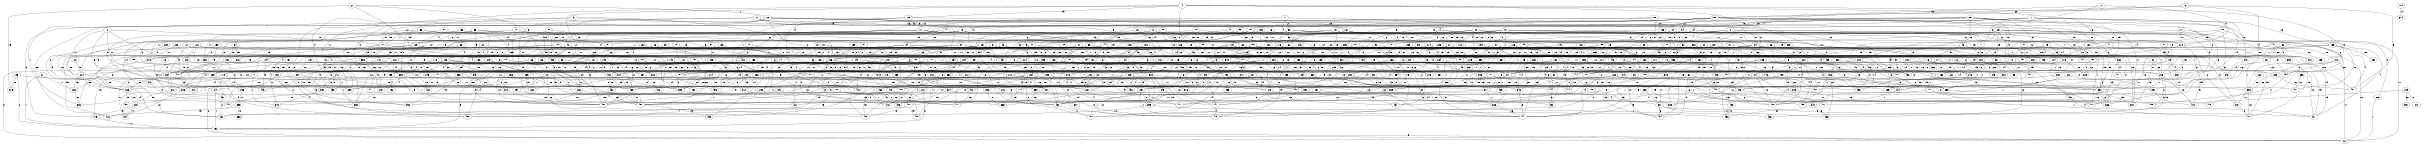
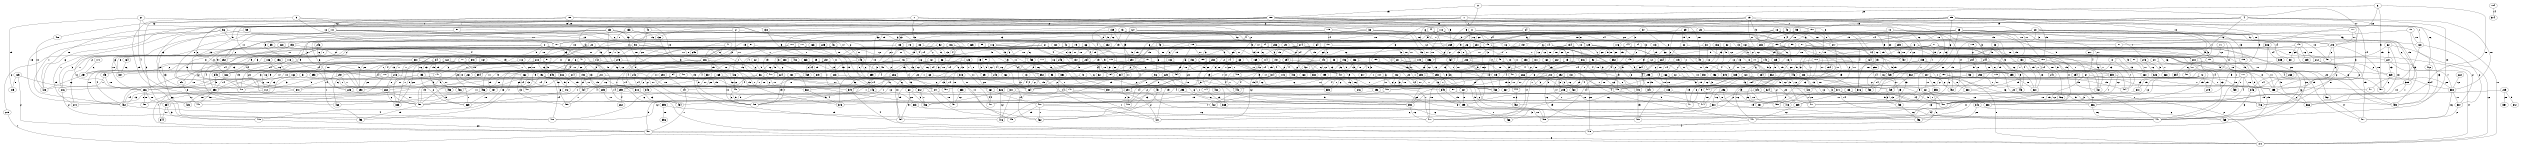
edge "19" -- "150": added, label "7"
edge "44" -- "113": added, label "14"
edge "16" -- "116": now "16" -- "15"
edge "139" -- "325": now "87" -- "325"
node "91": removed
edge "149" -- "313": removed, label "12"
edge "21" -- "169": added, label "9"
node "164": added
edge "265" -- "414": now "90" -- "414"
edge "319" -- "141": now "112" -- "141"
edge "33" -- "343": now "20" -- "343"
edge "82" -- "205": now "82" -- "267"
edge "188" -- "295": added, label "5"
edge "150" -- "489": label "5" -> "4"
node "391": added
edge "230" -- "431": added, label "20"
edge "245" -- "288": now "245" -- "428"
edge "272" -- "318": now "47" -- "318"
edge "152" -- "453": removed, label "8"
